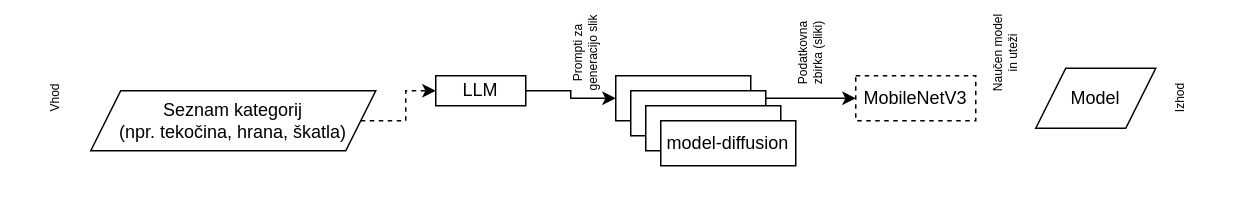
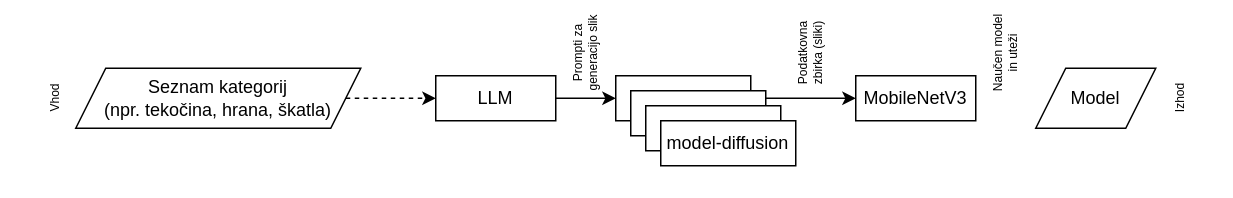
node "LLM": size 90x30 -> 120x45
node "MobileNetV3": style dashed -> solid
node "Seznam kategorij (npr. tekočina, hrana, škatla)": moved (233, 121) -> (218, 98)
